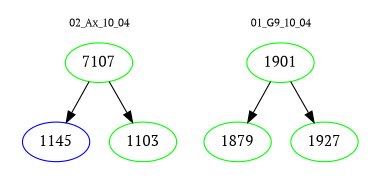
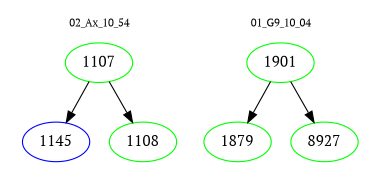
cluster "02_Ax_10_04": label "02_Ax_10_04" -> "02_Ax_10_54"
node "7107": label "7107" -> "1107"
node "1103": label "1103" -> "1108"
node "1927": label "1927" -> "8927"
